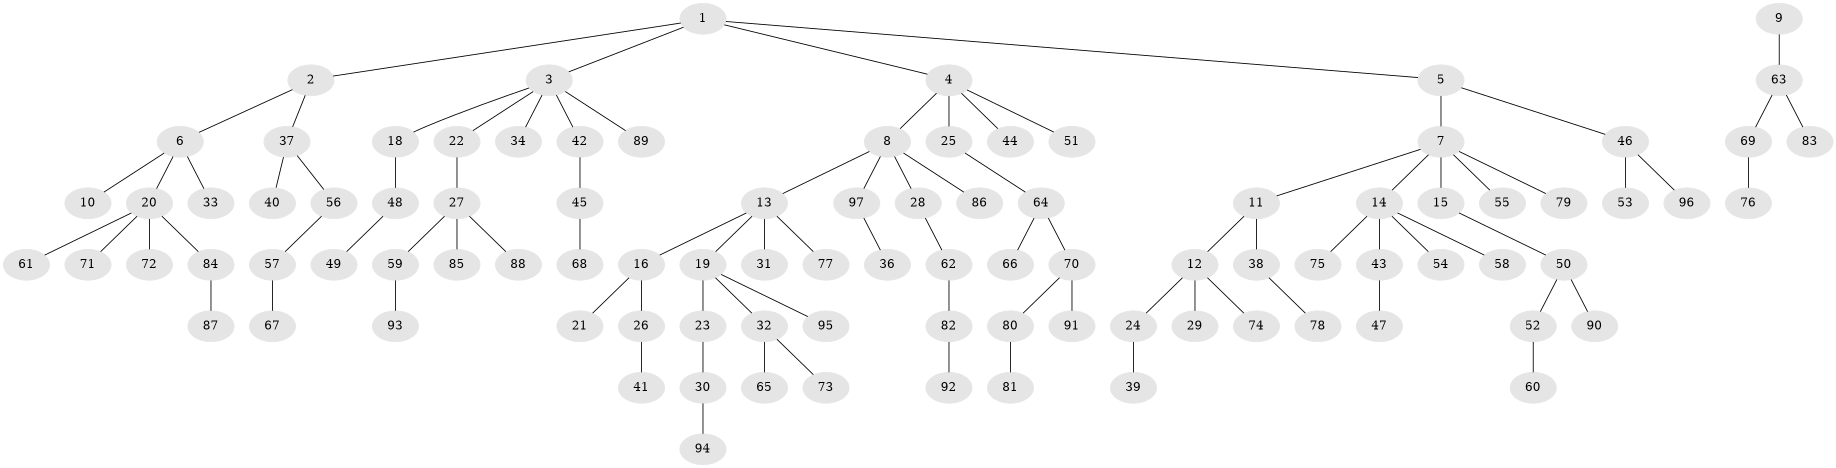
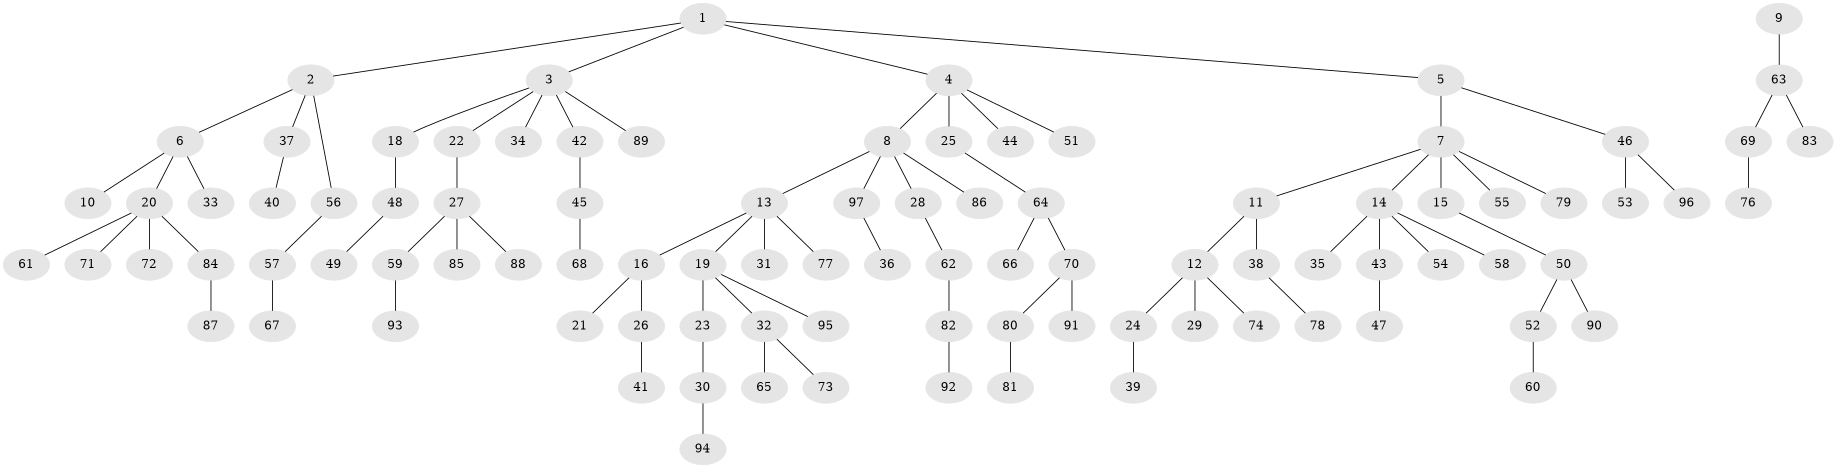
edge "37" -- "56": now "2" -- "56"
node "75": label "75" -> "35"
